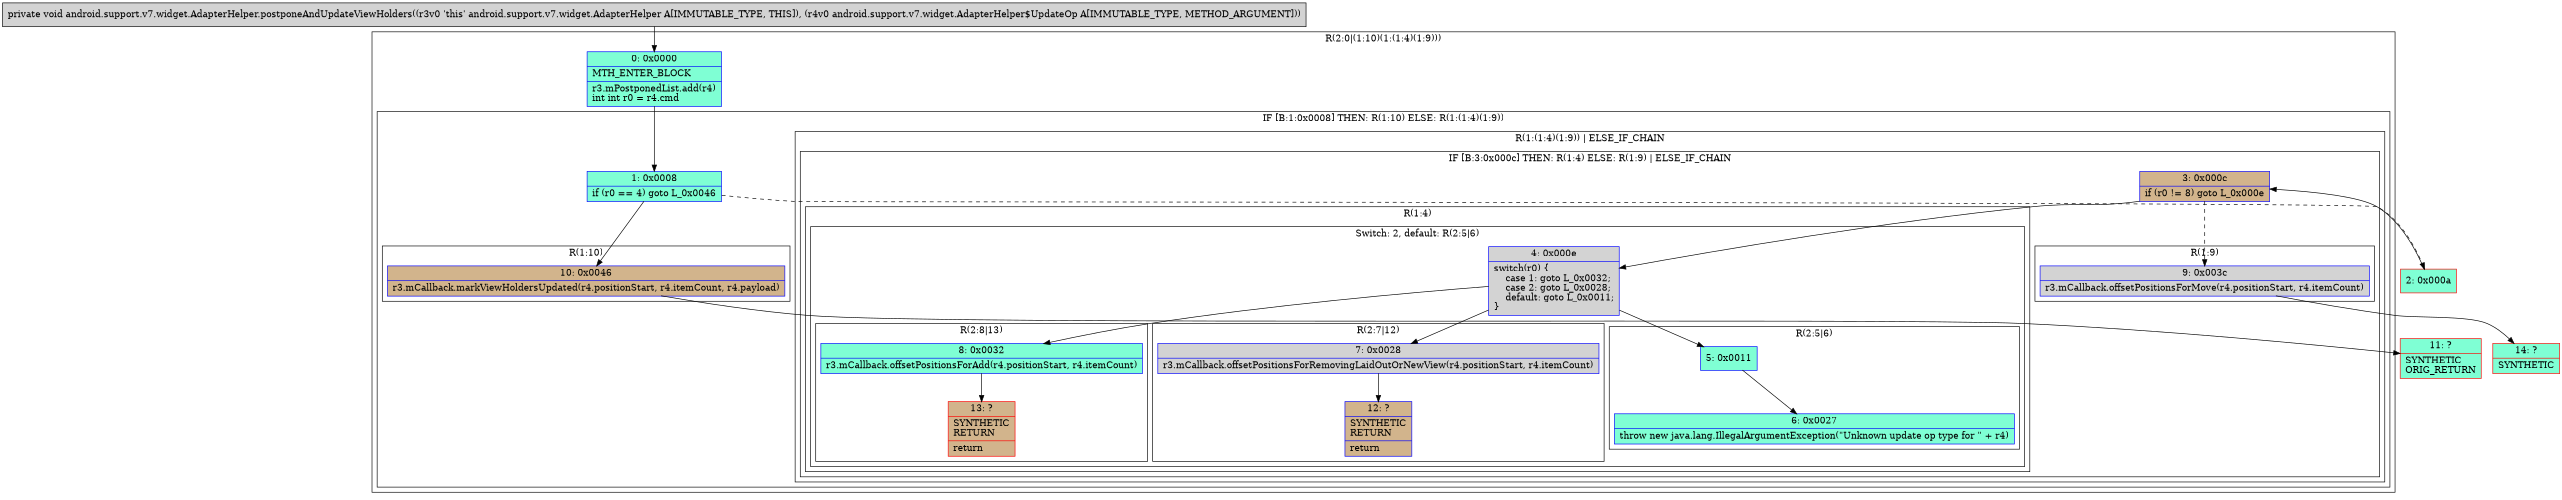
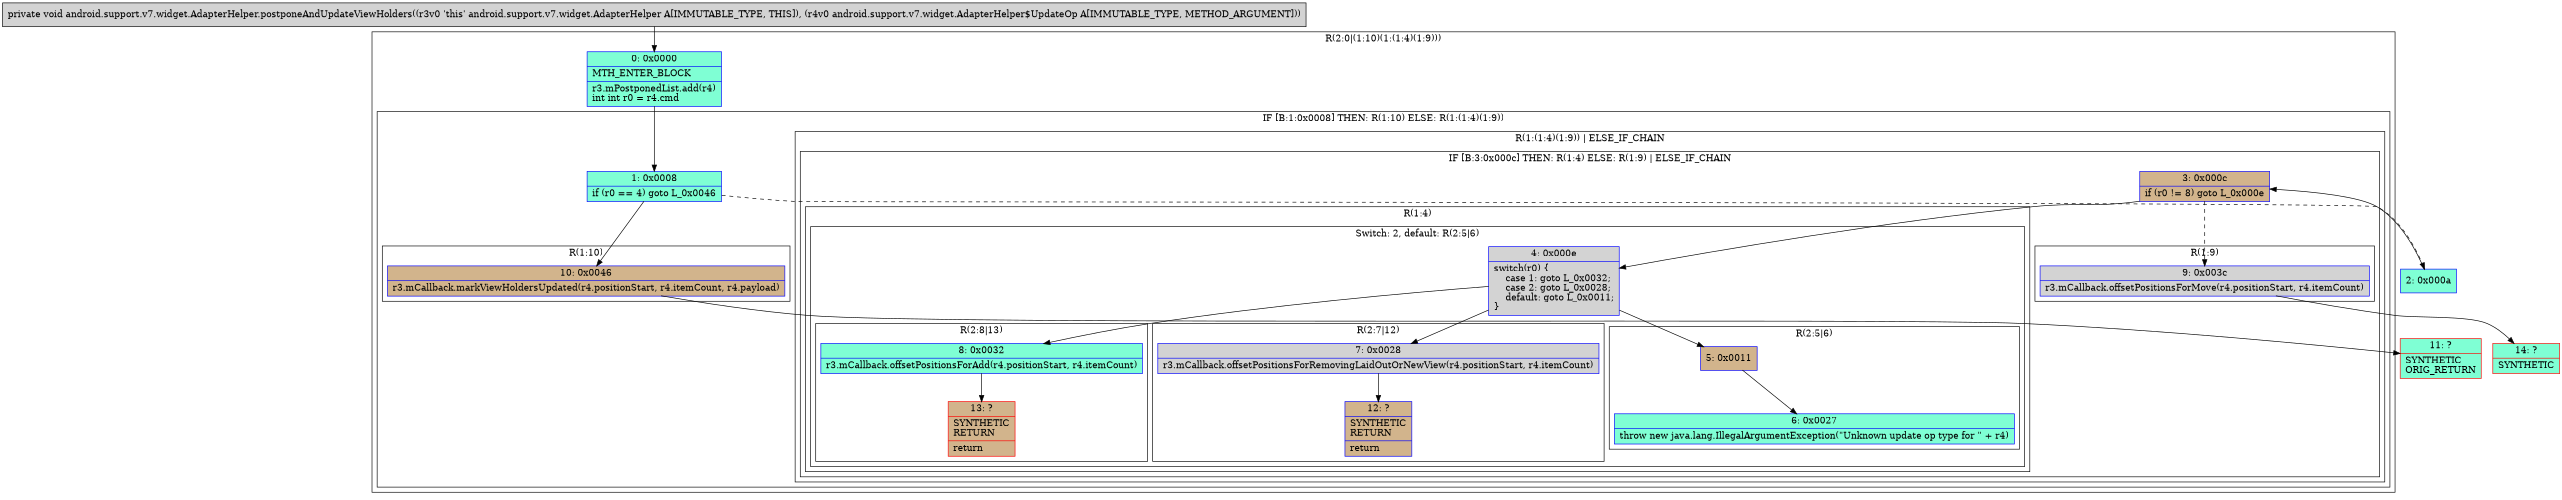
node "2: 0x000a": color red -> blue
node "5: 0x0011": fillcolor aquamarine -> tan
